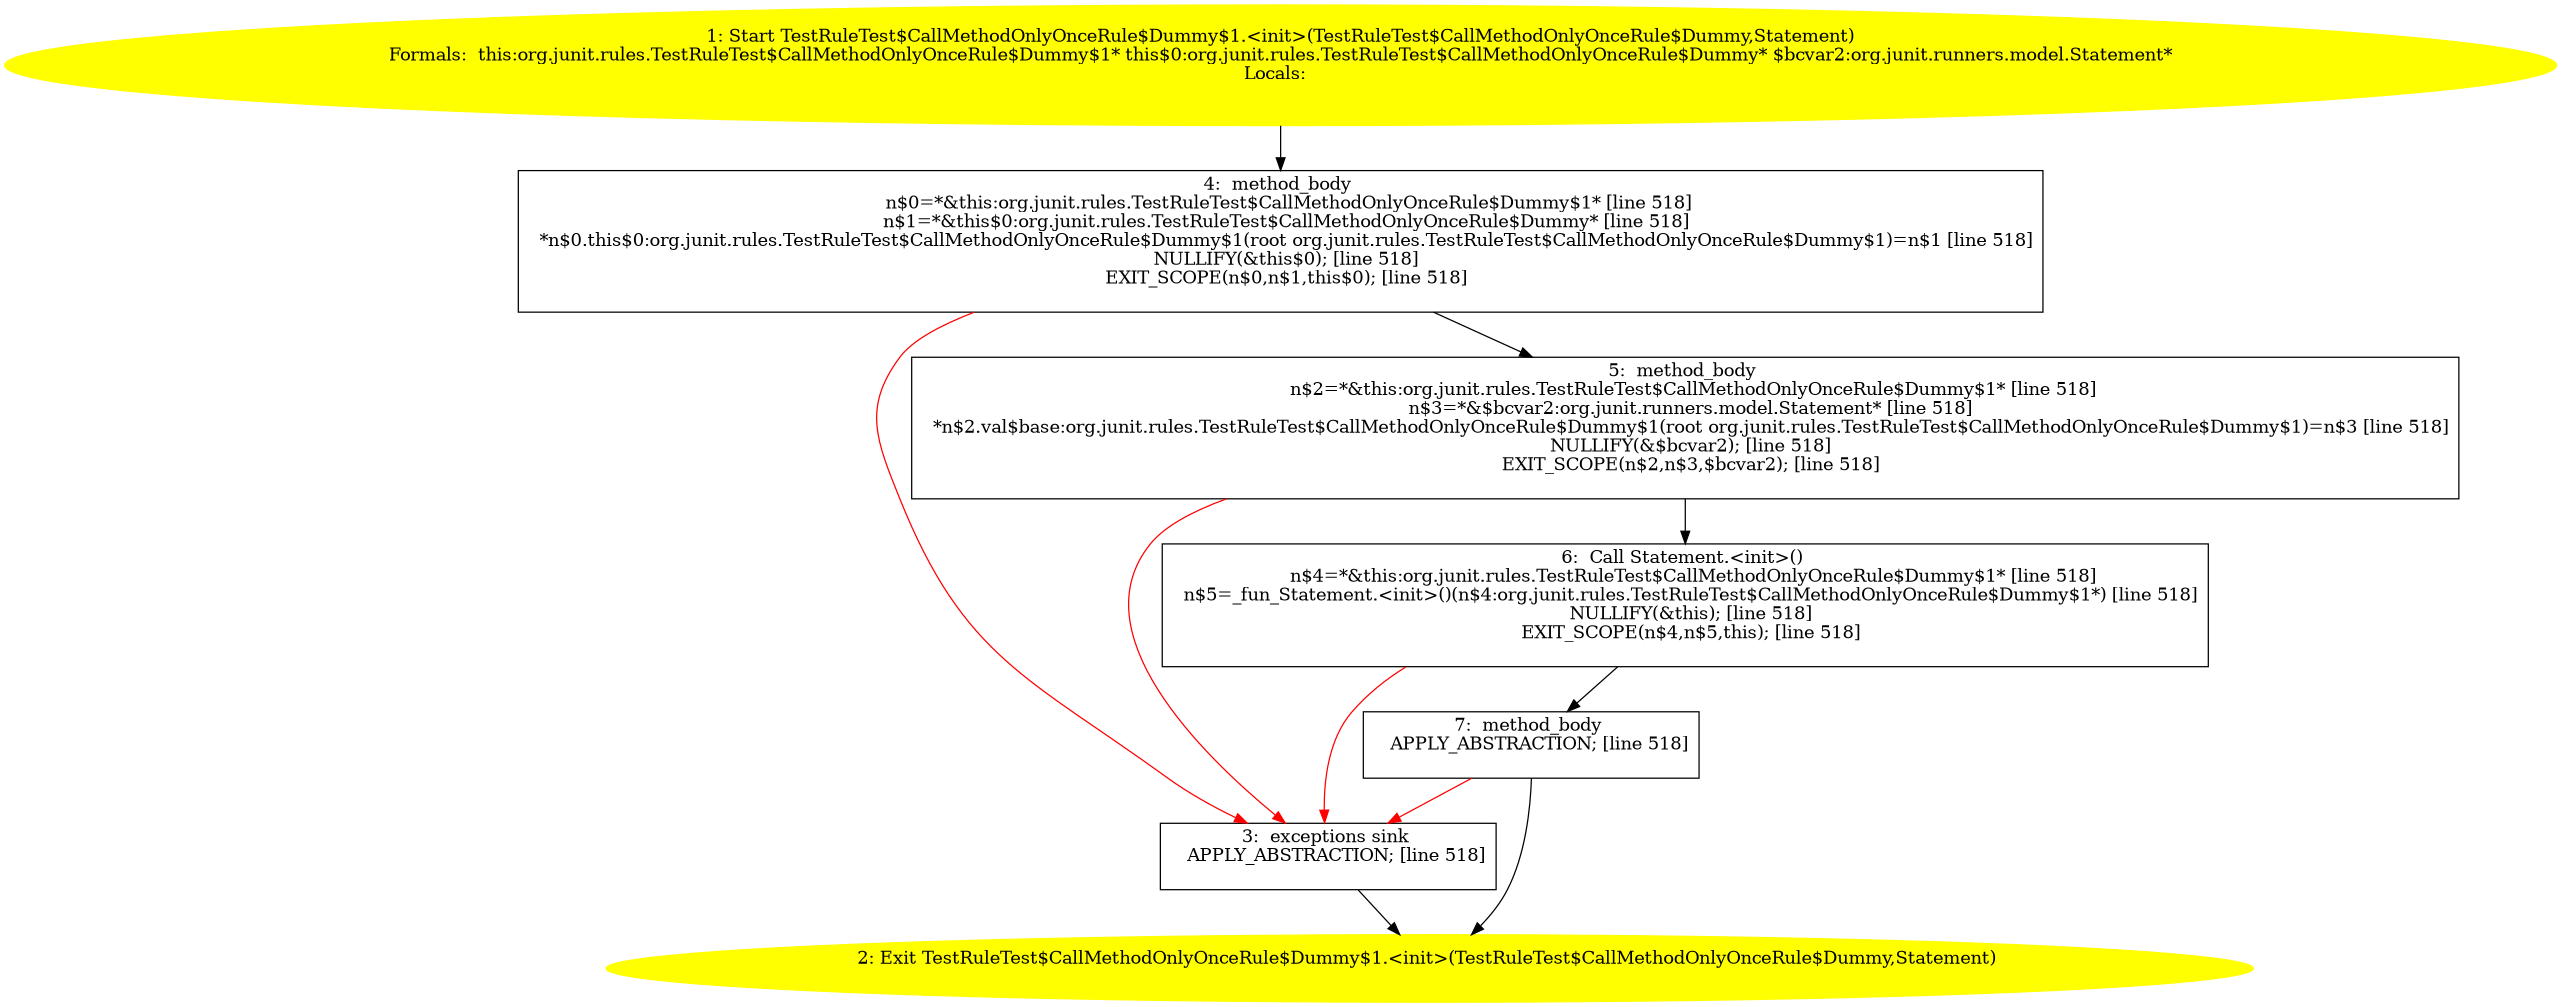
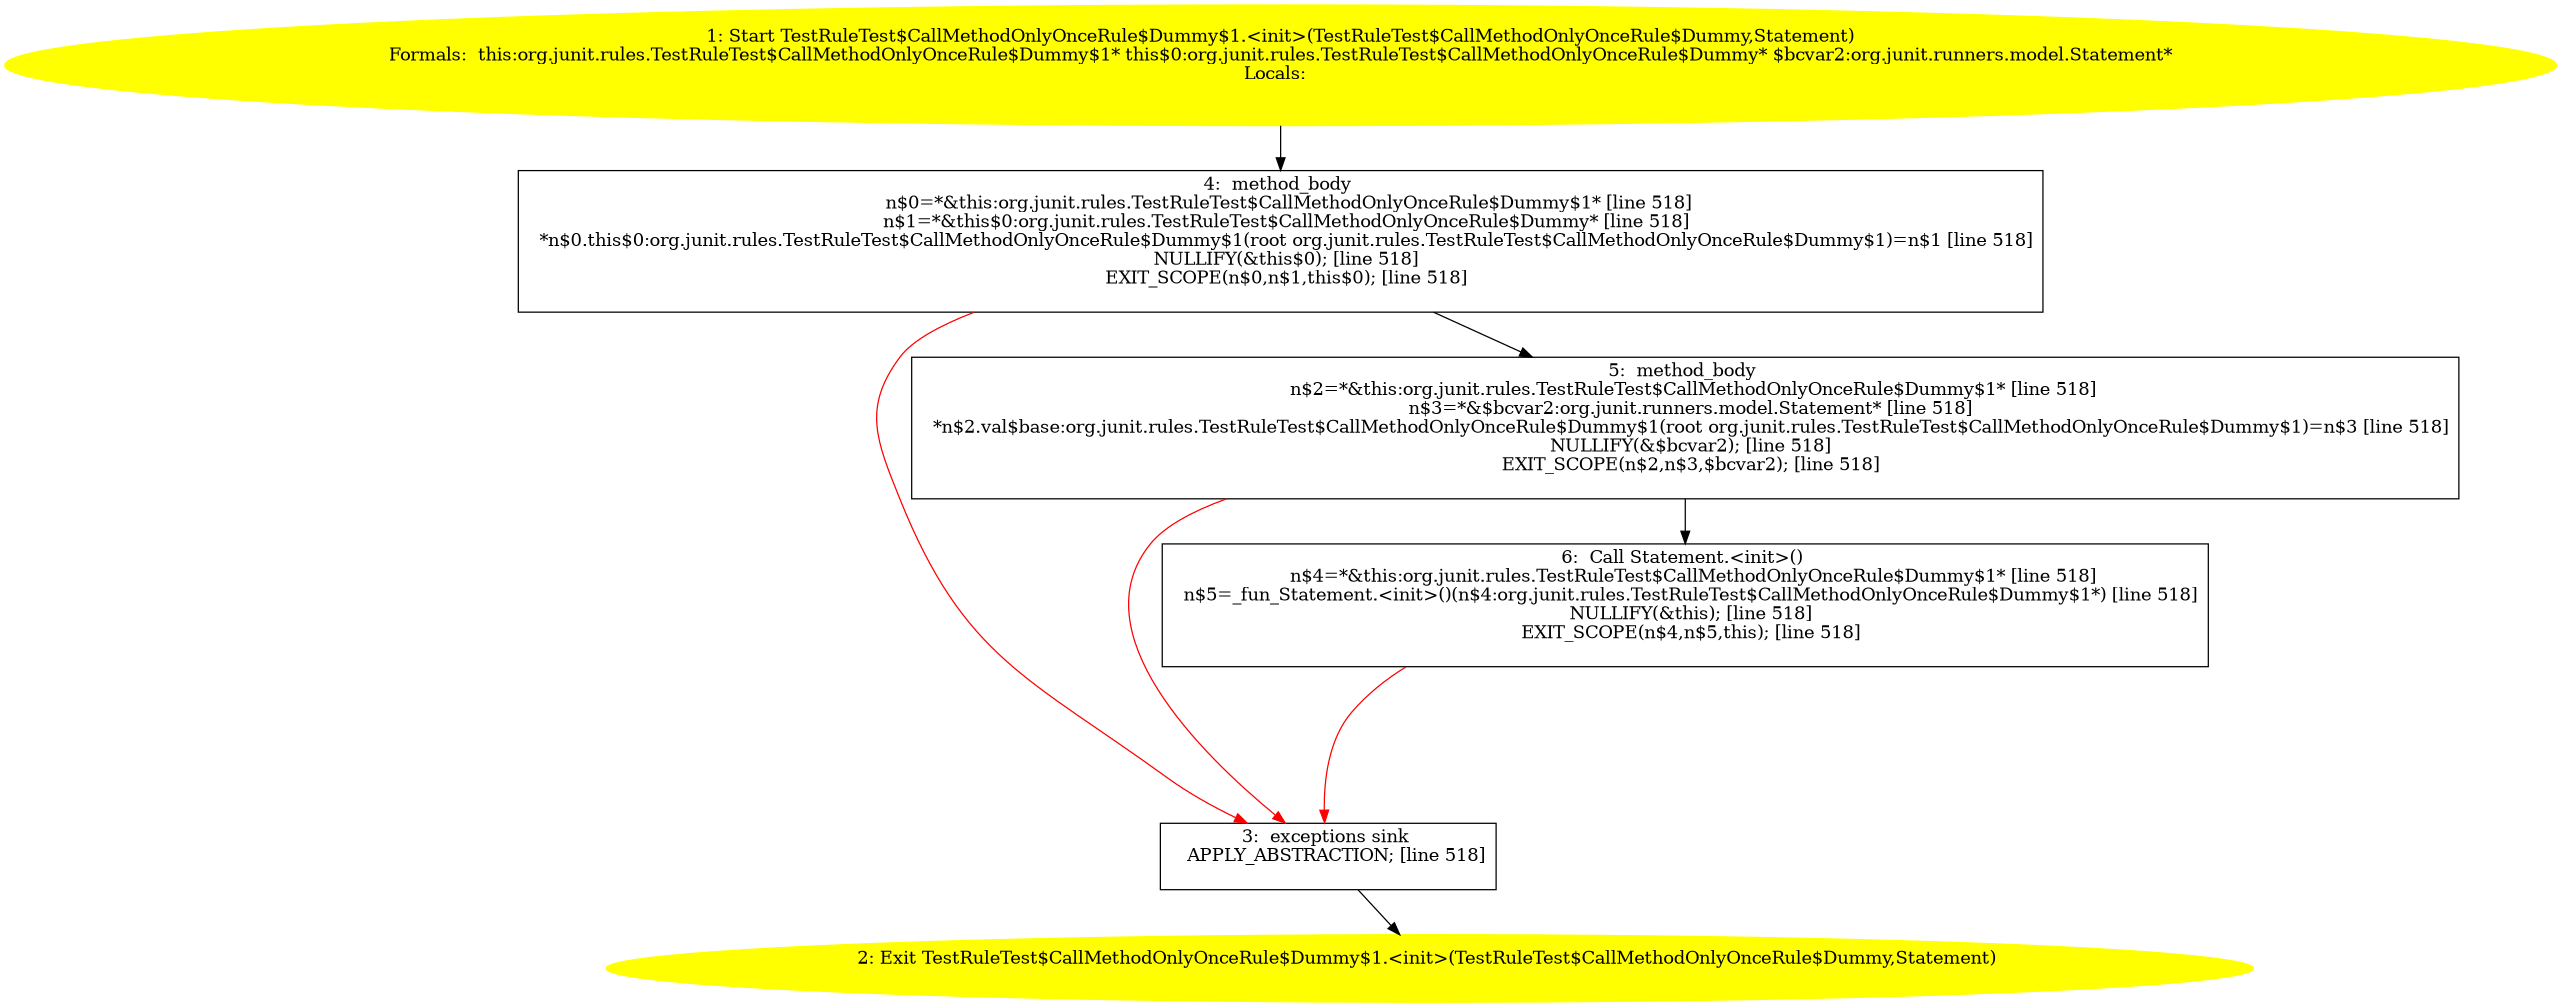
node "7:  method_body APPLY_ABSTRACTION; [line 518]": removed
